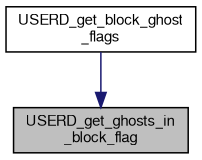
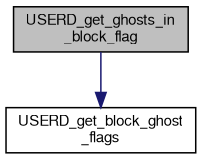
edge "USERD_get_block_ghost _flags" -> "USERD_get_ghosts_in _block_flag": reversed
